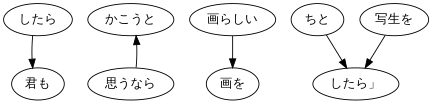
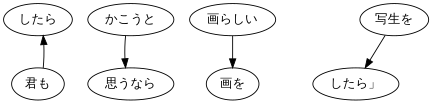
node "ちと": removed
edge "したら" -> "君も": reversed
edge "思うなら" -> "かこうと": reversed
